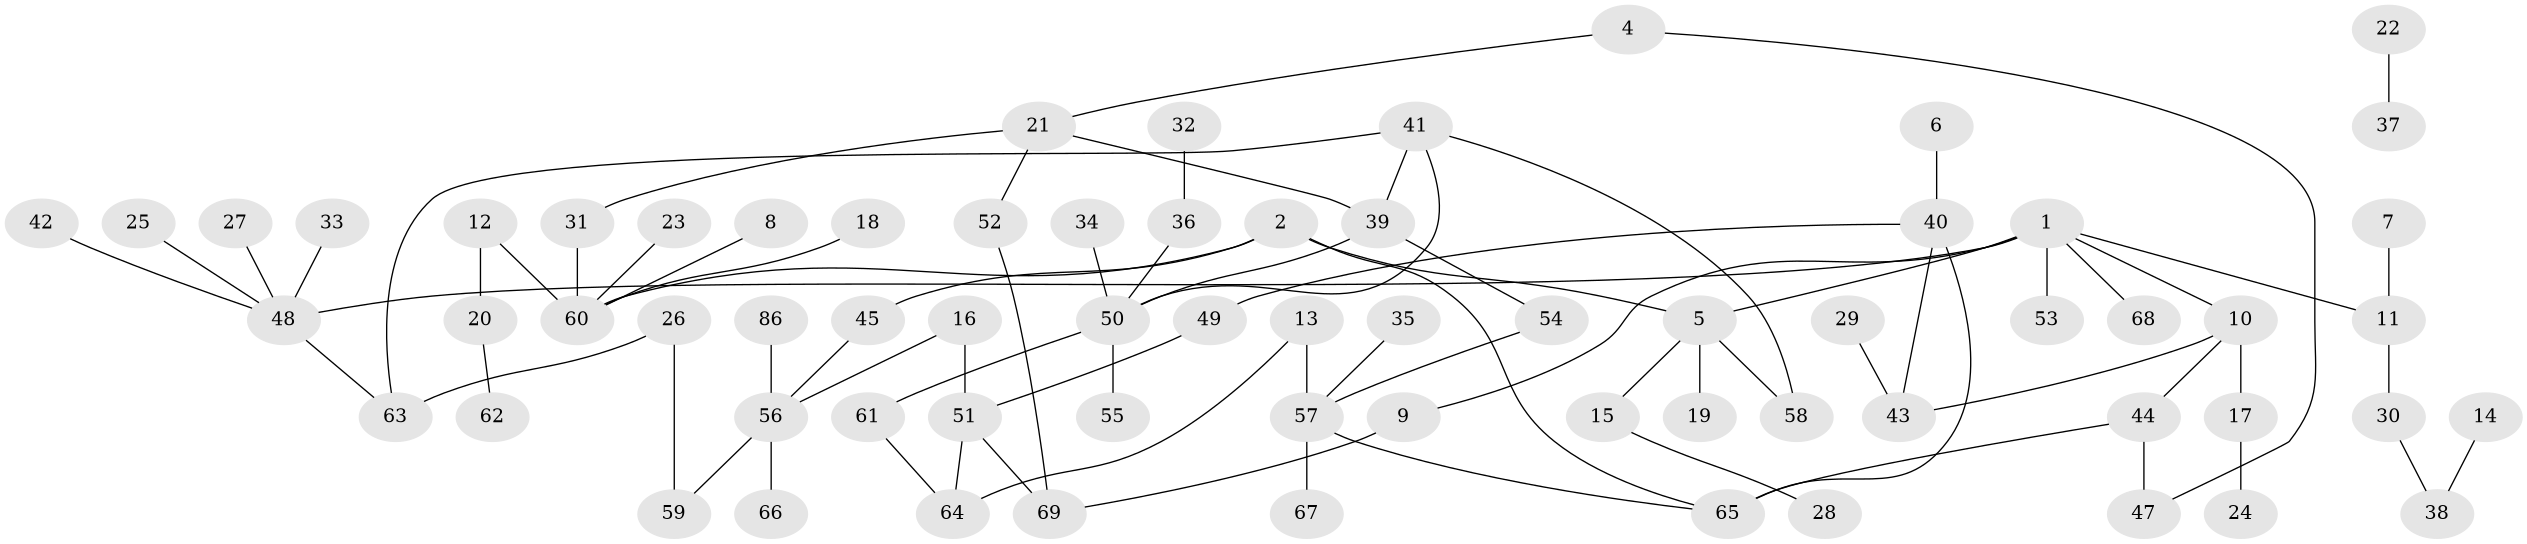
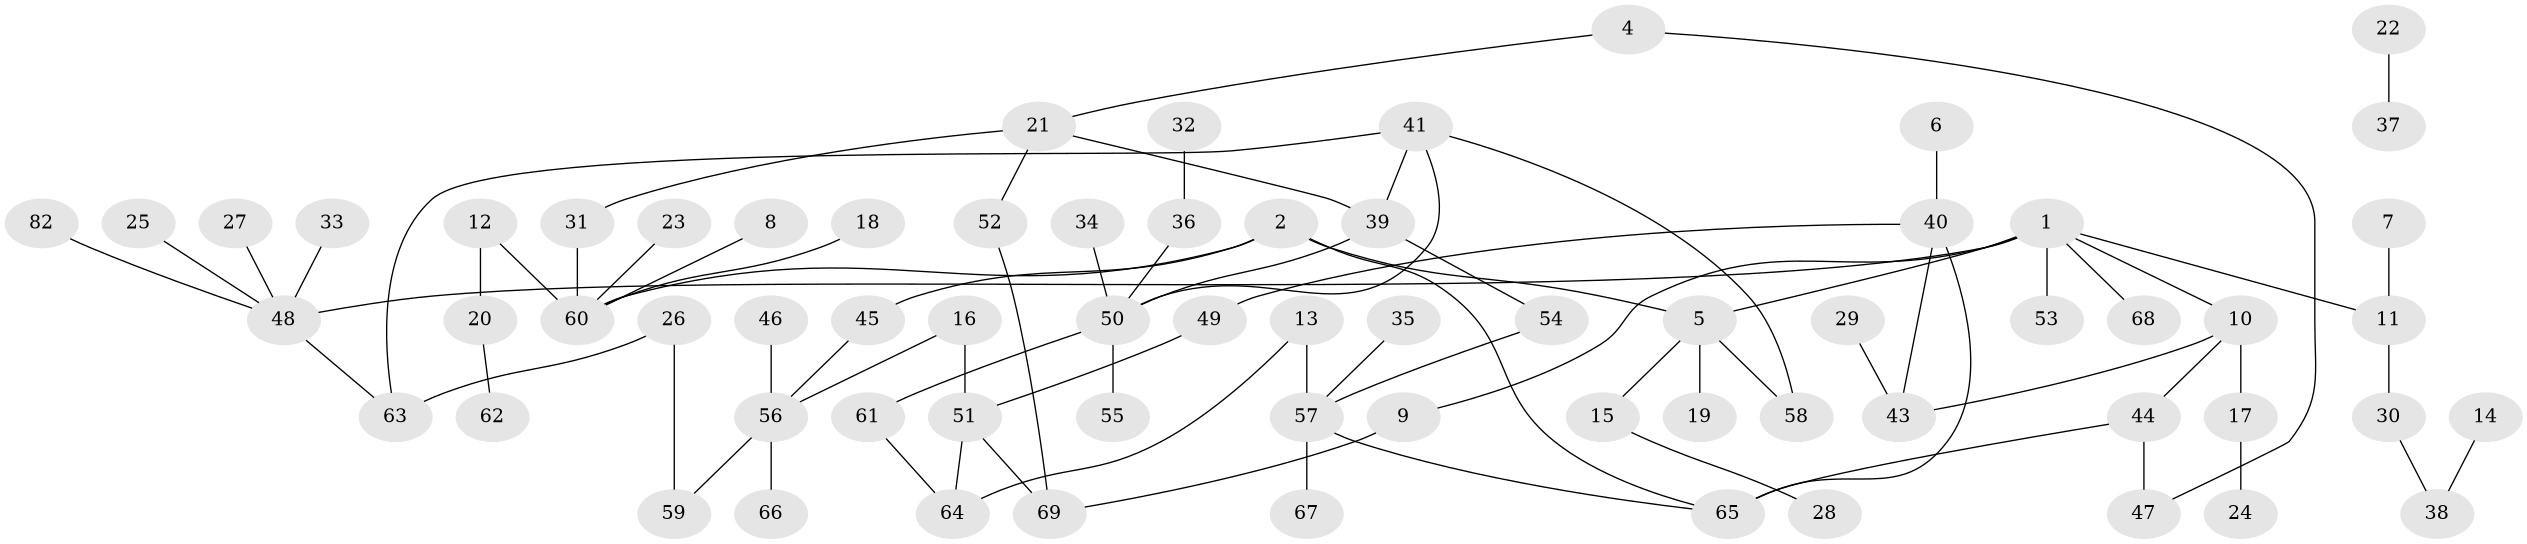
node "42": label "42" -> "82"
node "86": label "86" -> "46"
